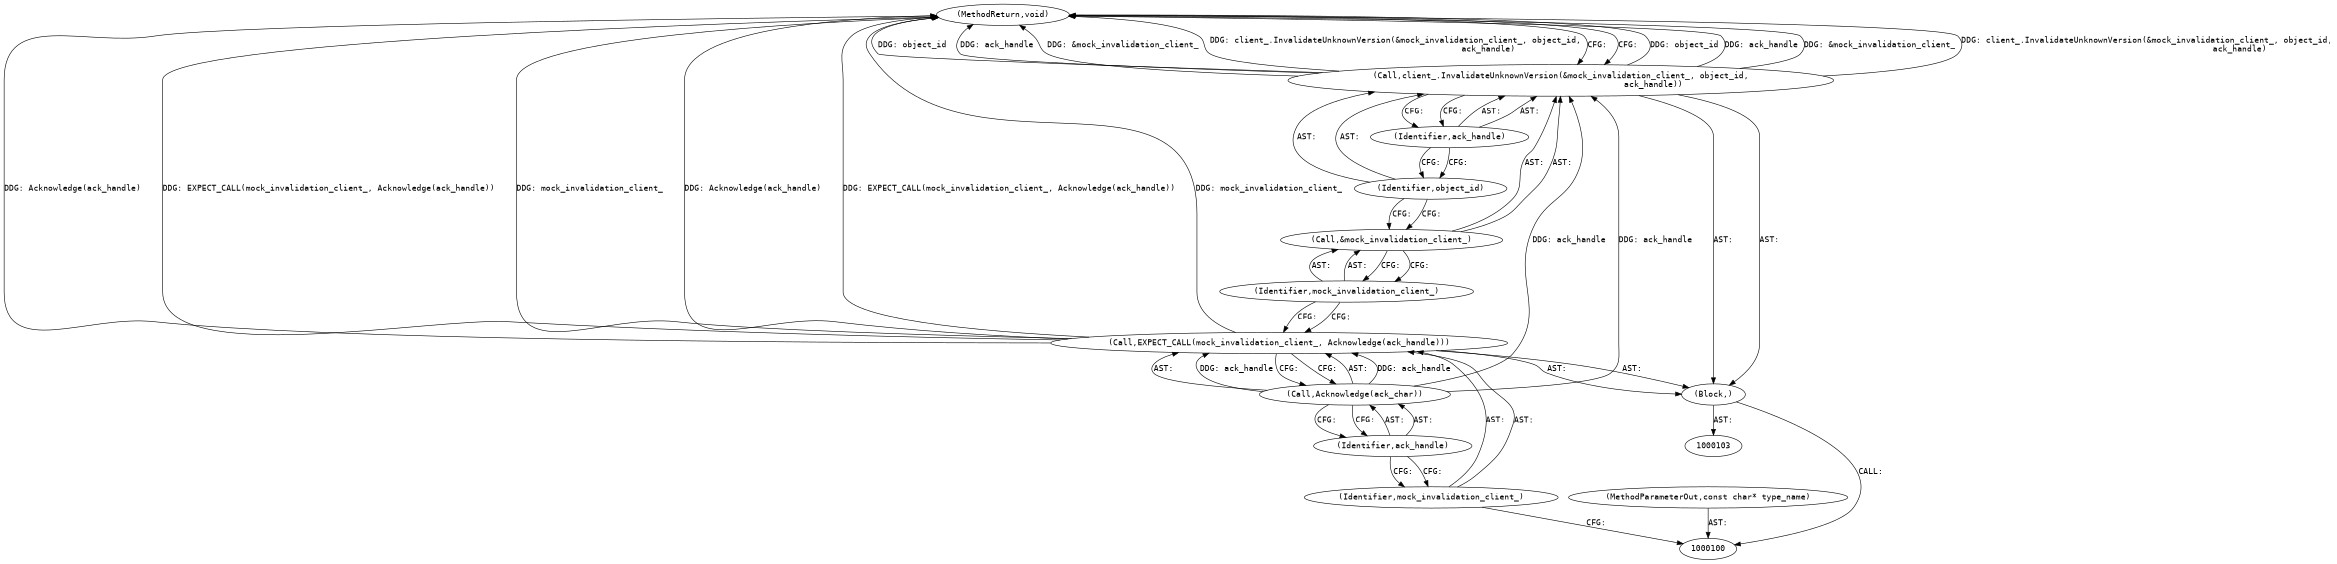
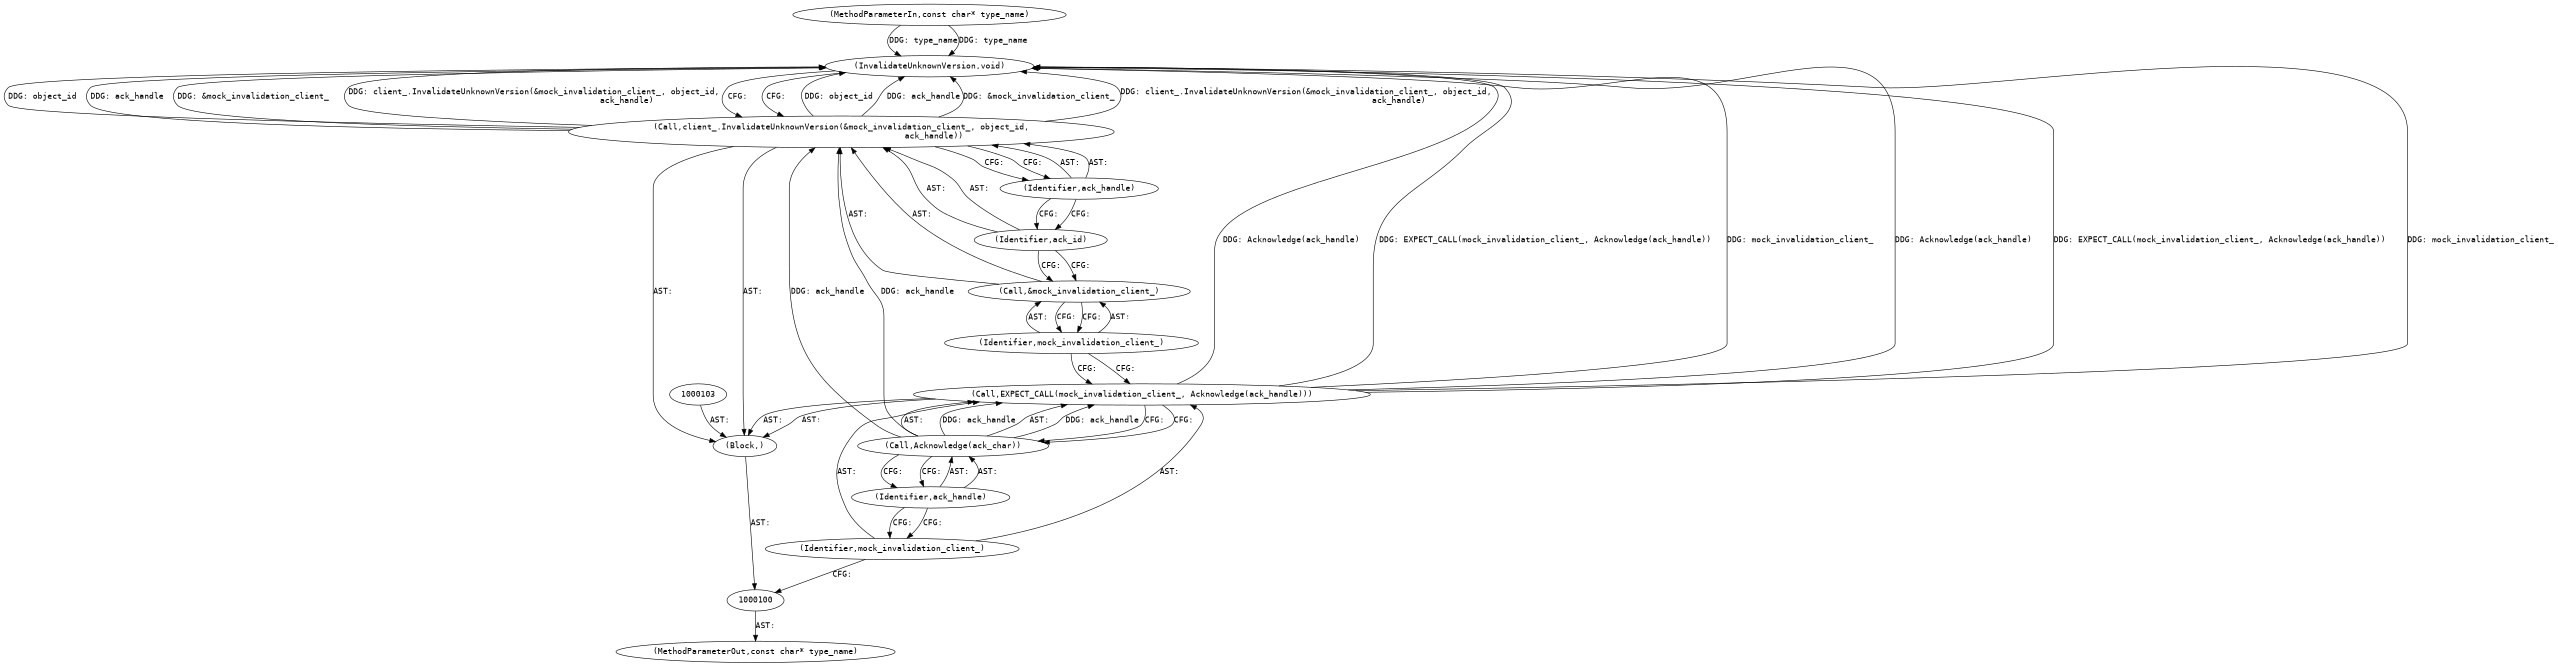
node "(MethodParameterIn,const char* type_name)": added
node "(MethodReturn,void)": label "(MethodReturn,void)" -> "(InvalidateUnknownVersion,void)"
node "(Identifier,object_id)": label "(Identifier,object_id)" -> "(Identifier,ack_id)"
edge "(Block,)" -> "1000103": reversed
edge "(Block,)" -> "1000100": label "CALL: " -> "AST: "
edge "(MethodParameterOut,const char* type_name)" -> "1000100": reversed
